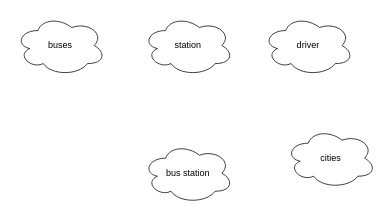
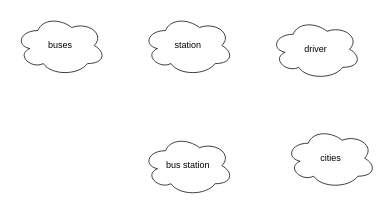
node "driver": moved (308, 45) -> (315, 49)
node "bus station": moved (188, 173) -> (188, 165)
